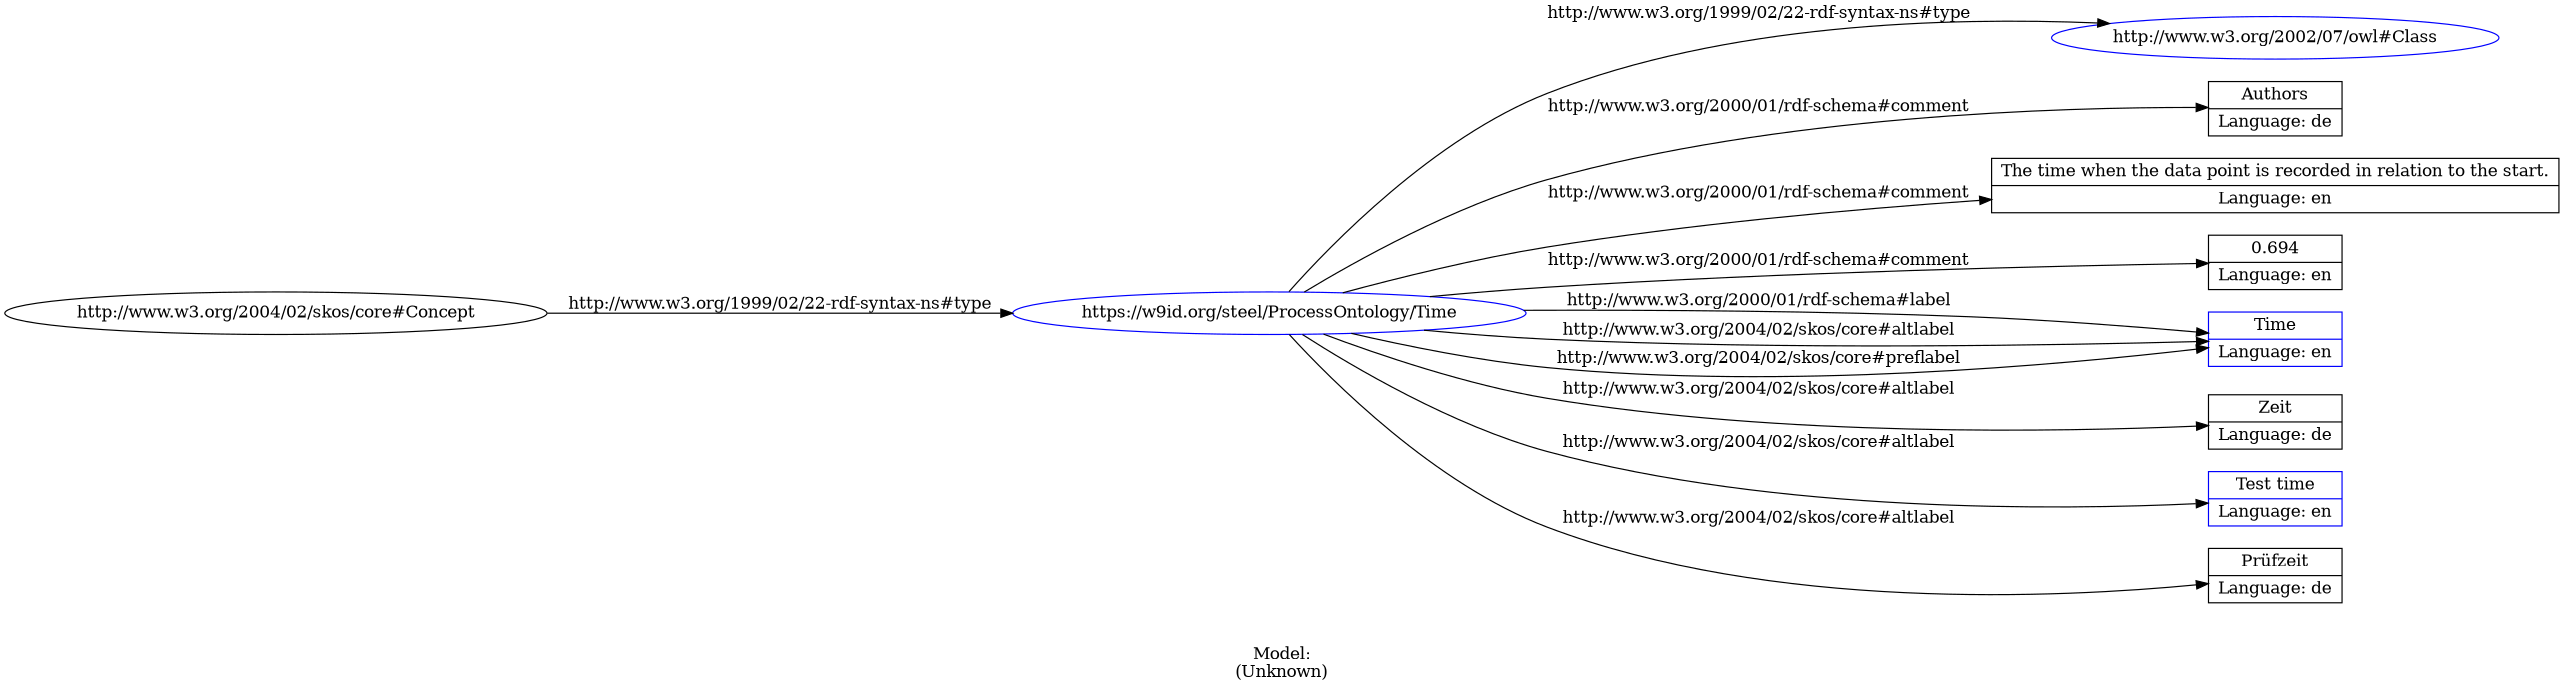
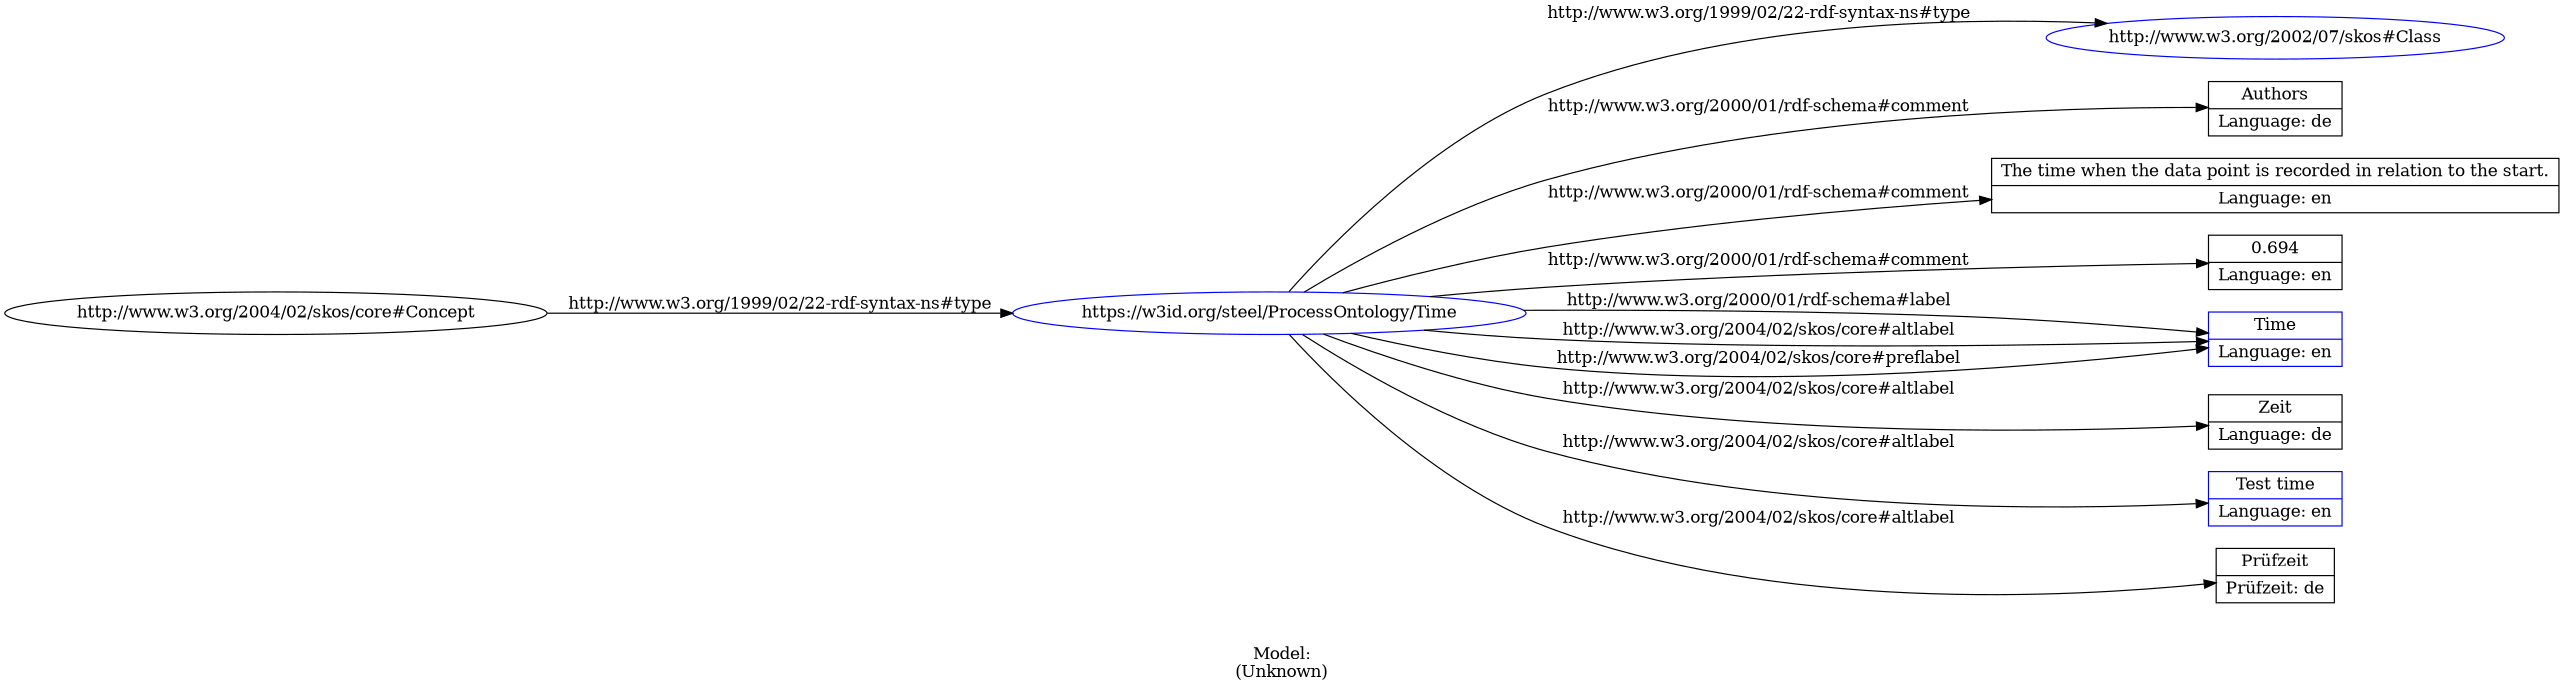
node "http://www.w3.org/2002/07/owl#Class": label "http://www.w3.org/2002/07/owl#Class" -> "http://www.w3.org/2002/07/skos#Class"
node "https://w9id.org/steel/ProcessOntology/Time": label "https://w9id.org/steel/ProcessOntology/Time" -> "https://w3id.org/steel/ProcessOntology/Time"
node "Prüfzeit": text "Language: de" -> "Prüfzeit: de"
